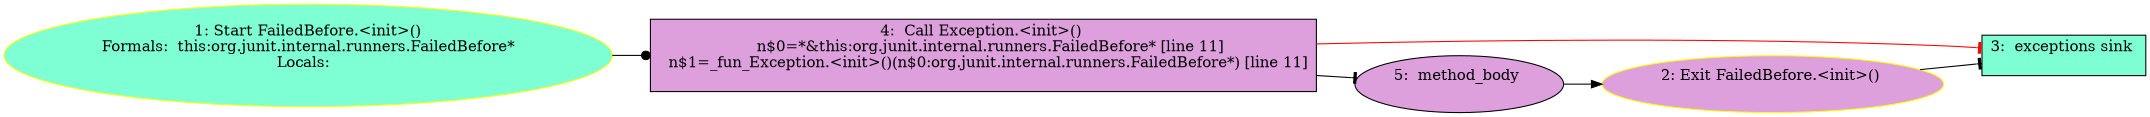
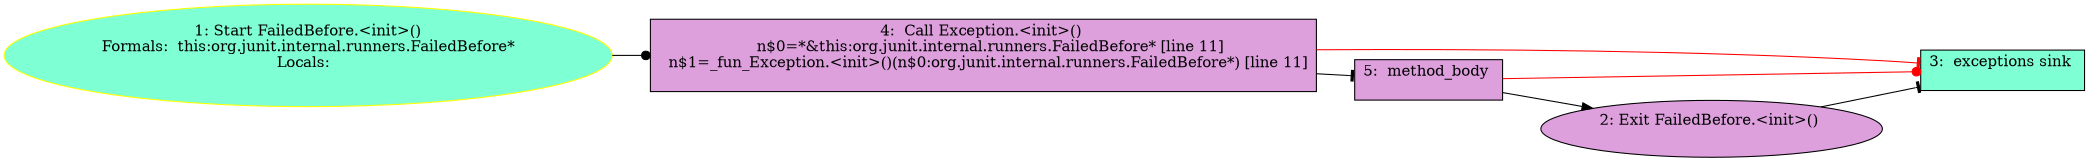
edge "5:  method_body" -> "3:  exceptions sink": added
node "5:  method_body": shape ellipse -> box
node "2: Exit FailedBefore.<init>()": color yellow -> black
